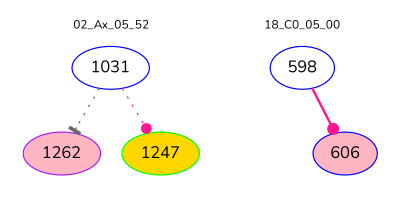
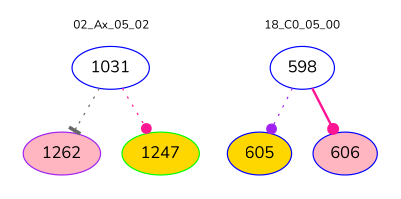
cluster "02_Ax_05_52": label "02_Ax_05_52" -> "02_Ax_05_02"
node "605": added
